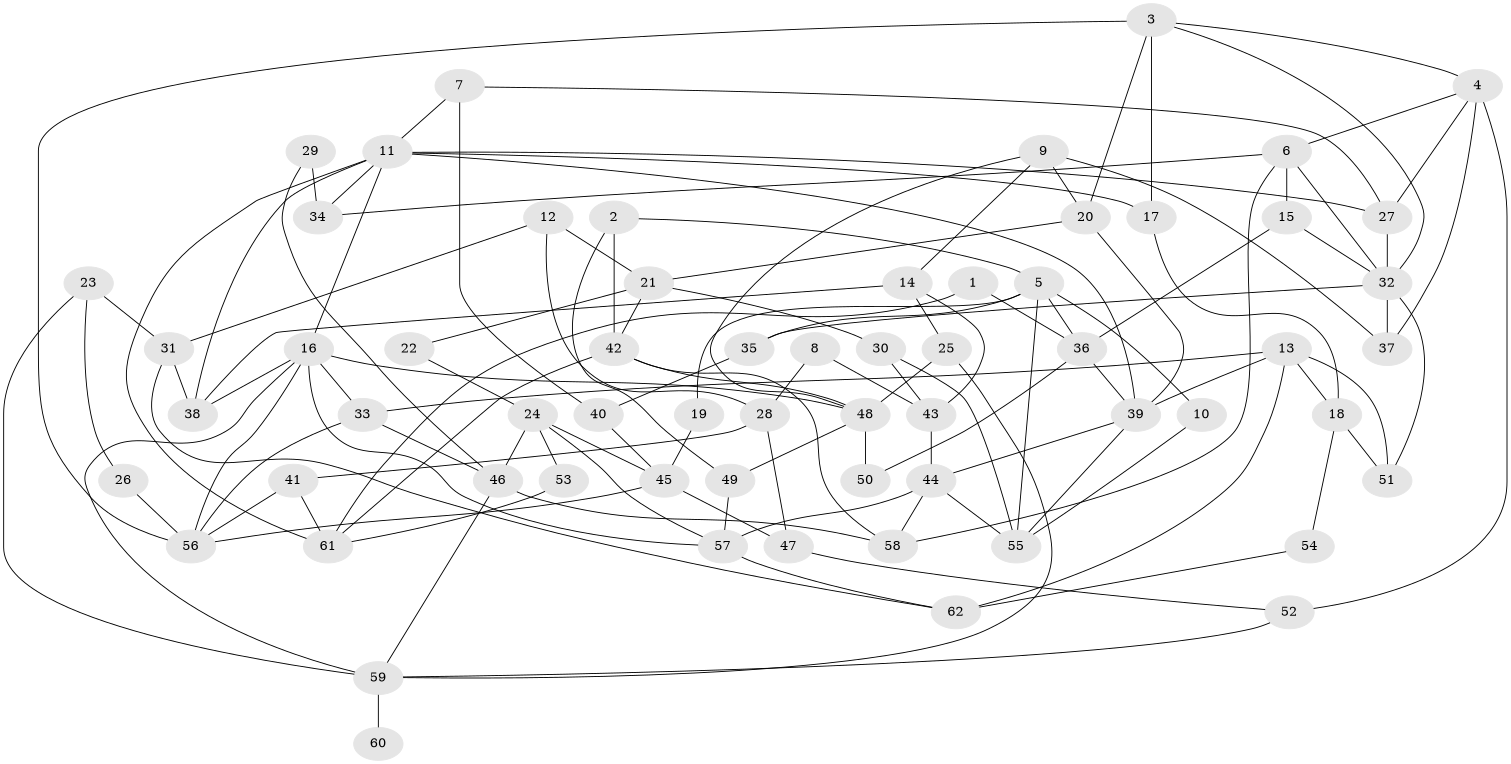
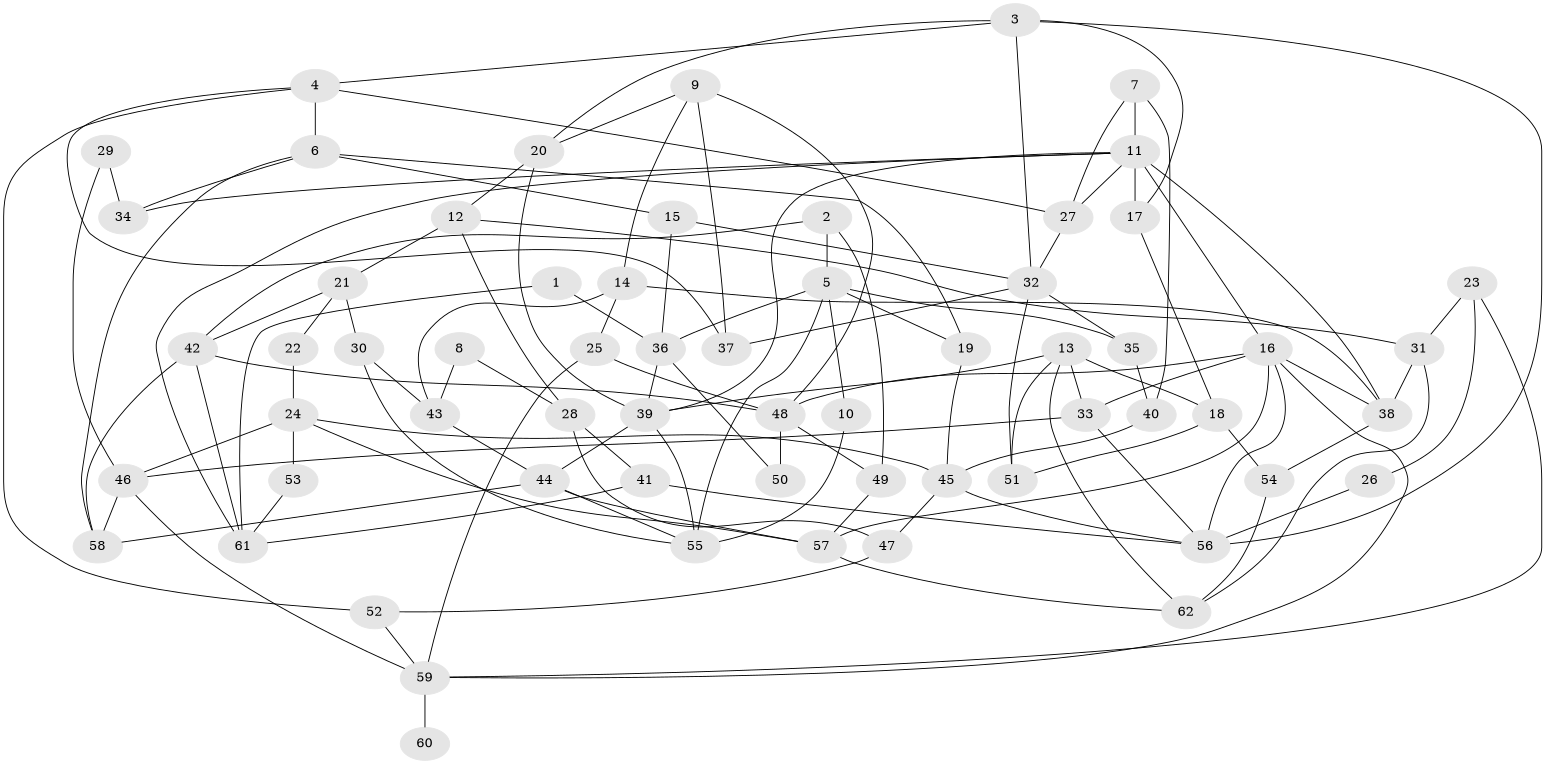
edge "6" -- "32": now "6" -- "19"
edge "20" -- "21": now "20" -- "12"
edge "38" -- "54": added
